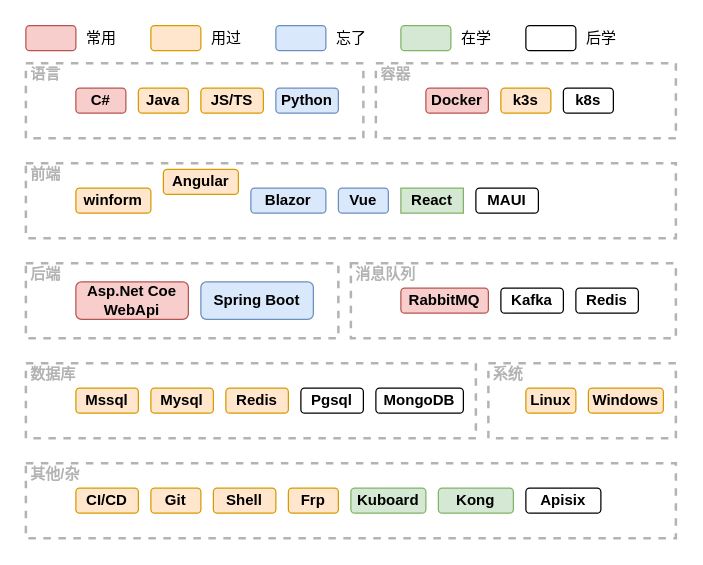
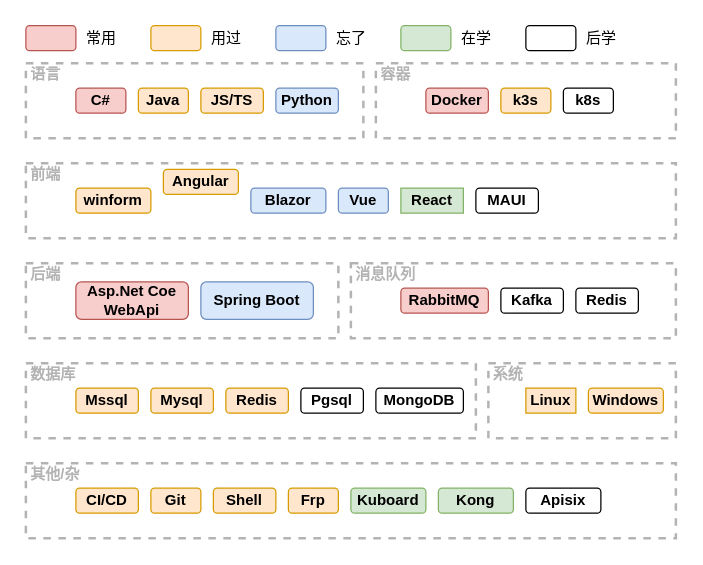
node "Linux": shape rounded rectangle -> rectangle
